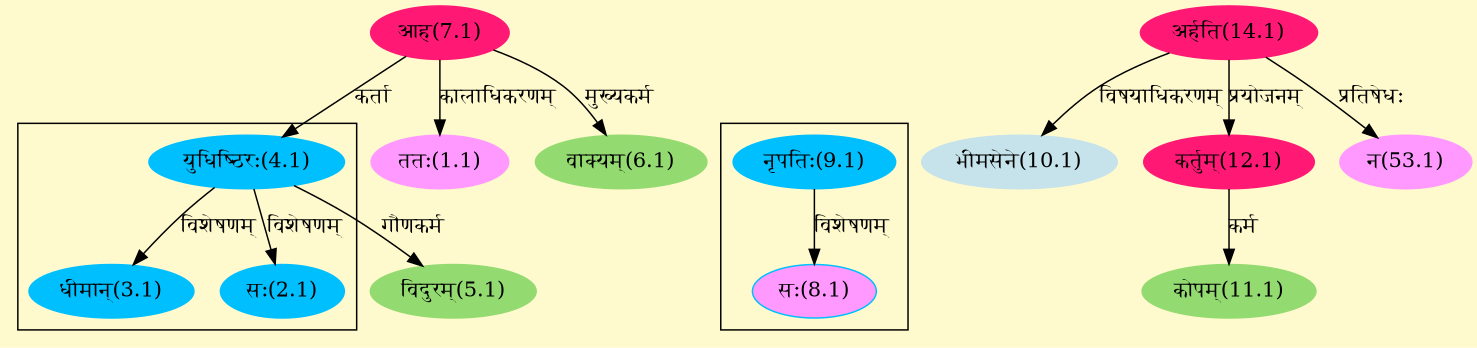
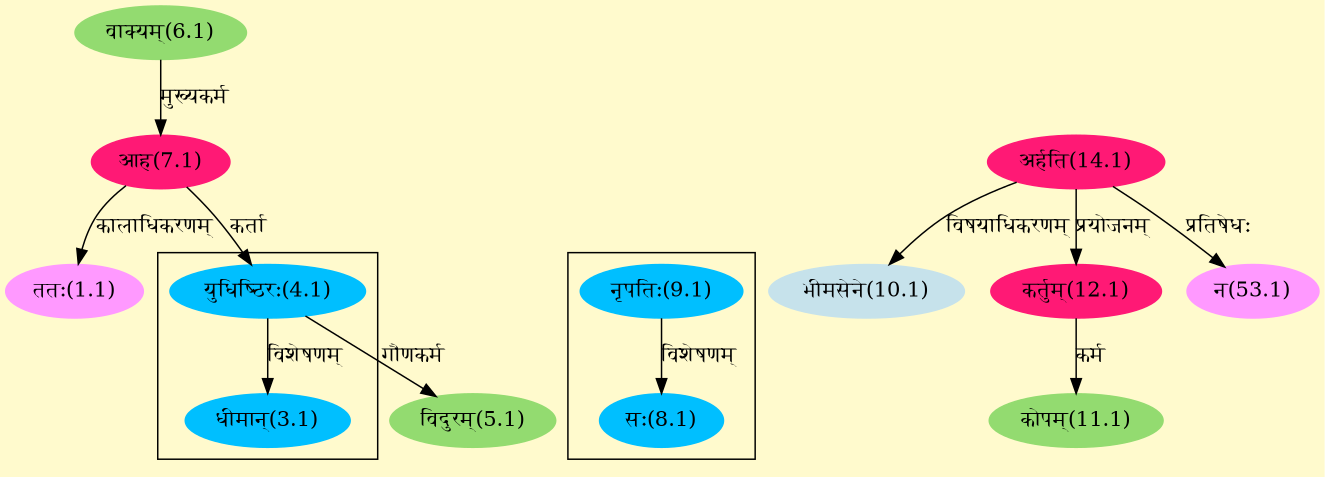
edge "आह(7.1)" -> "वाक्यम्(6.1)": reversed
node "सः(2.1)": removed
node "सः(8.1)": fillcolor #ff99ff -> #00bfff
